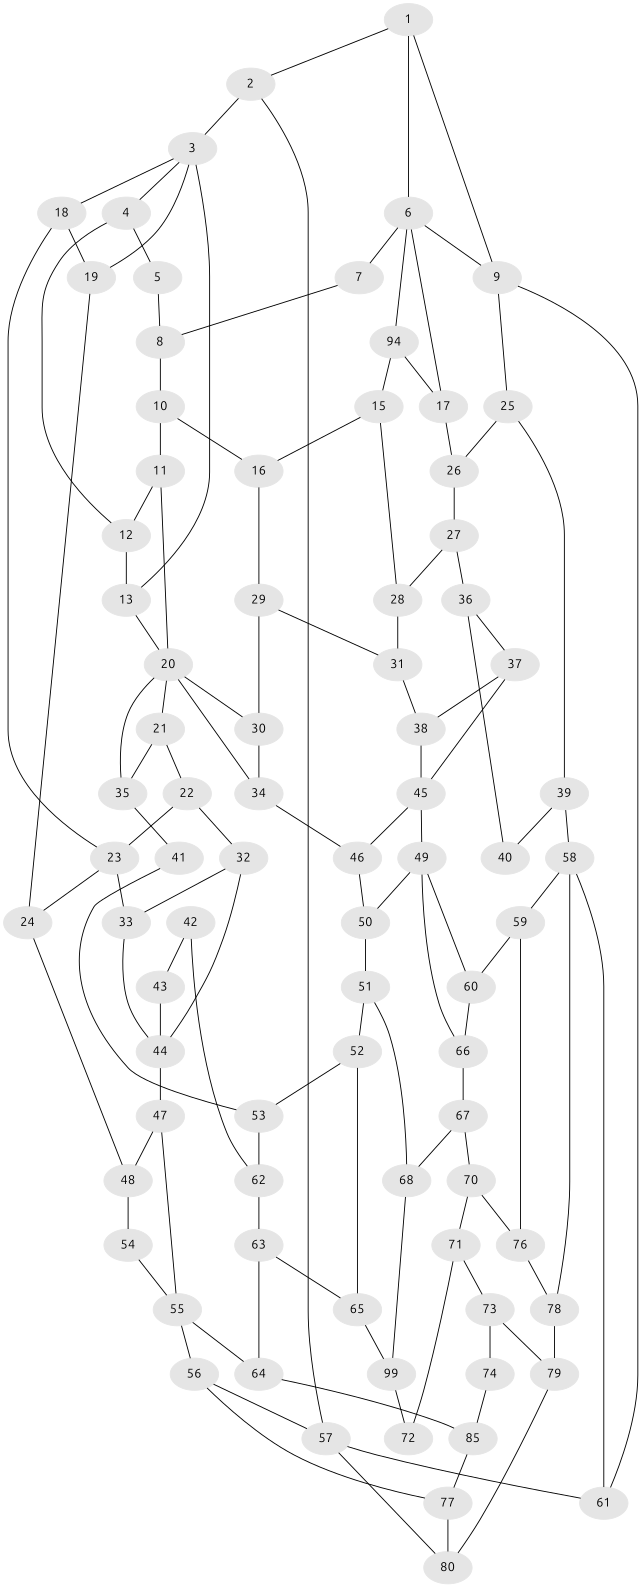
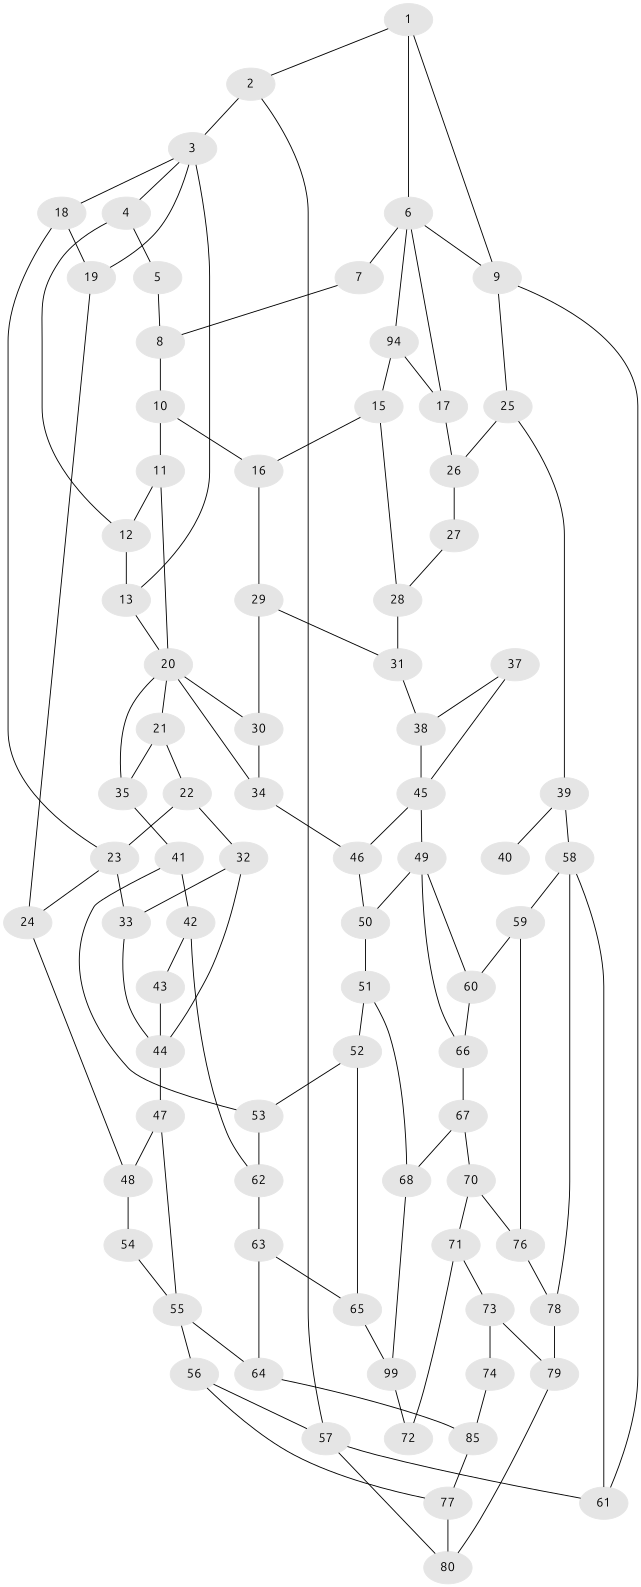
node "36": removed
edge "41" -- "42": added
